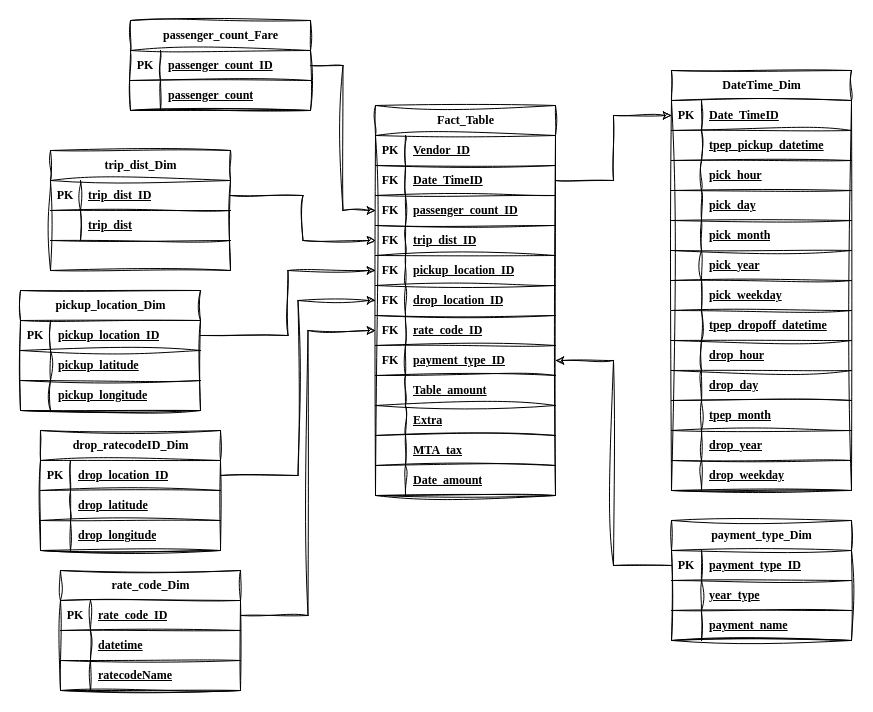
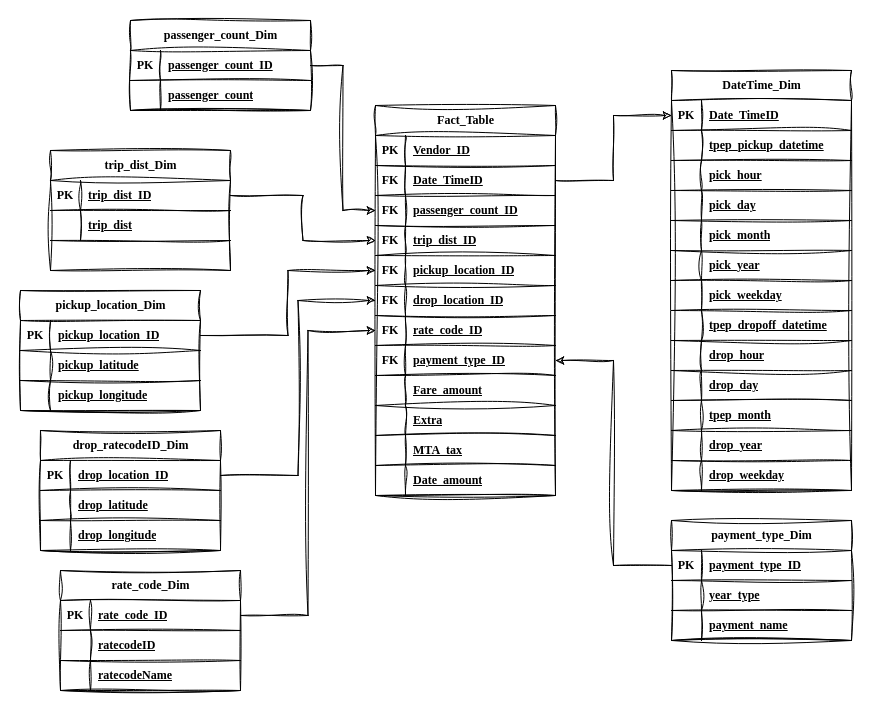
node "passenger_count_Fare": label "passenger_count_Fare" -> "passenger_count_Dim"
node "Table_amount": label "Table_amount" -> "Fare_amount"
node "datetime": label "datetime" -> "ratecodeID"
